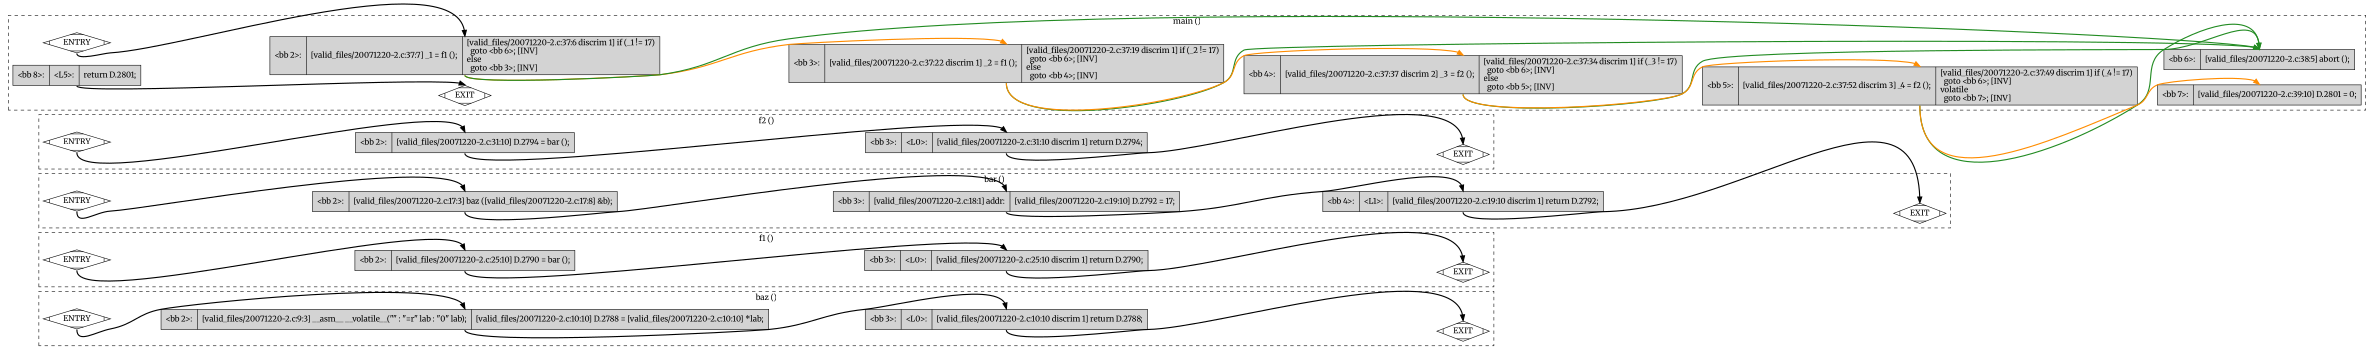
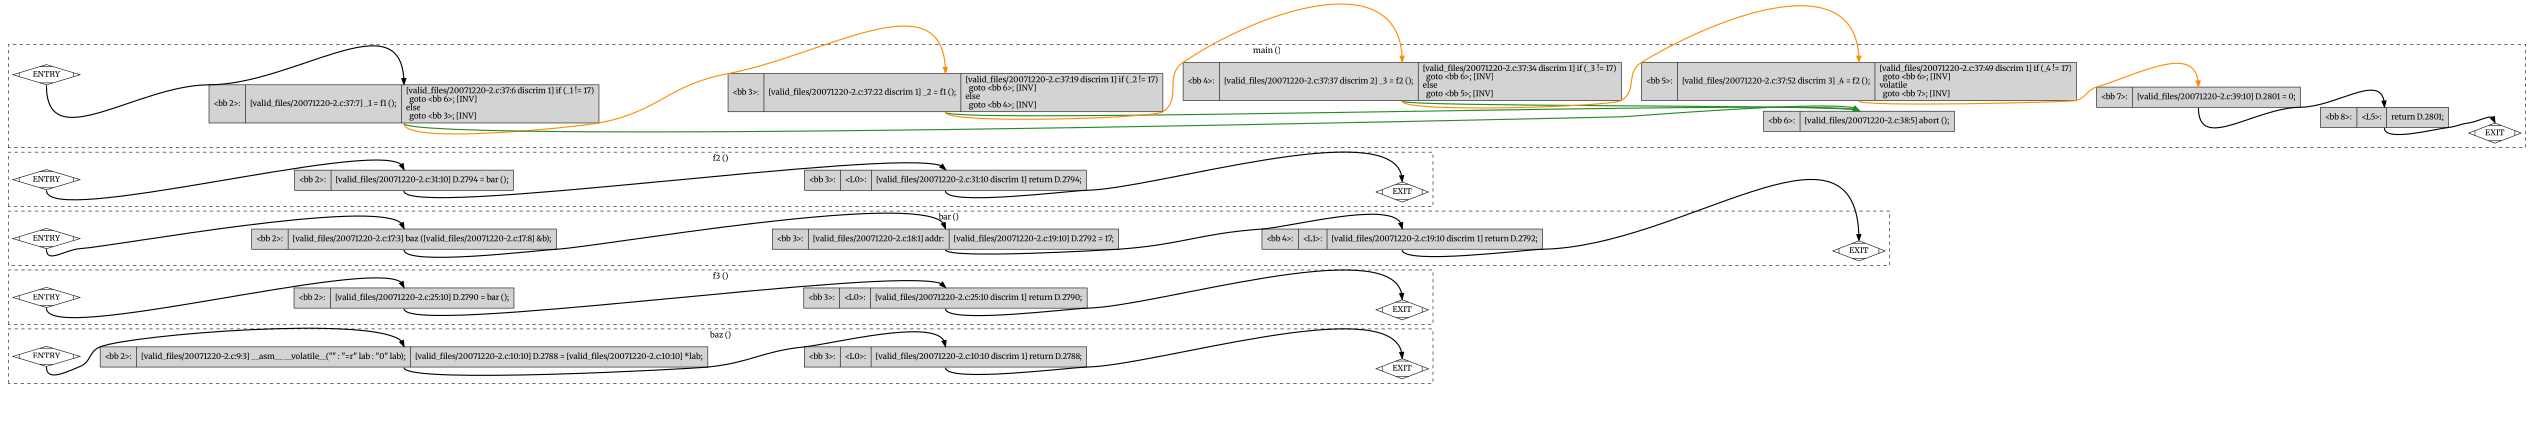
edge "<bb 7>:" -> "<bb 8>:": added
edge "<bb 5>:" -> "<bb 6>:": removed
cluster "f1 ()": label "f1 ()" -> "f3 ()"
